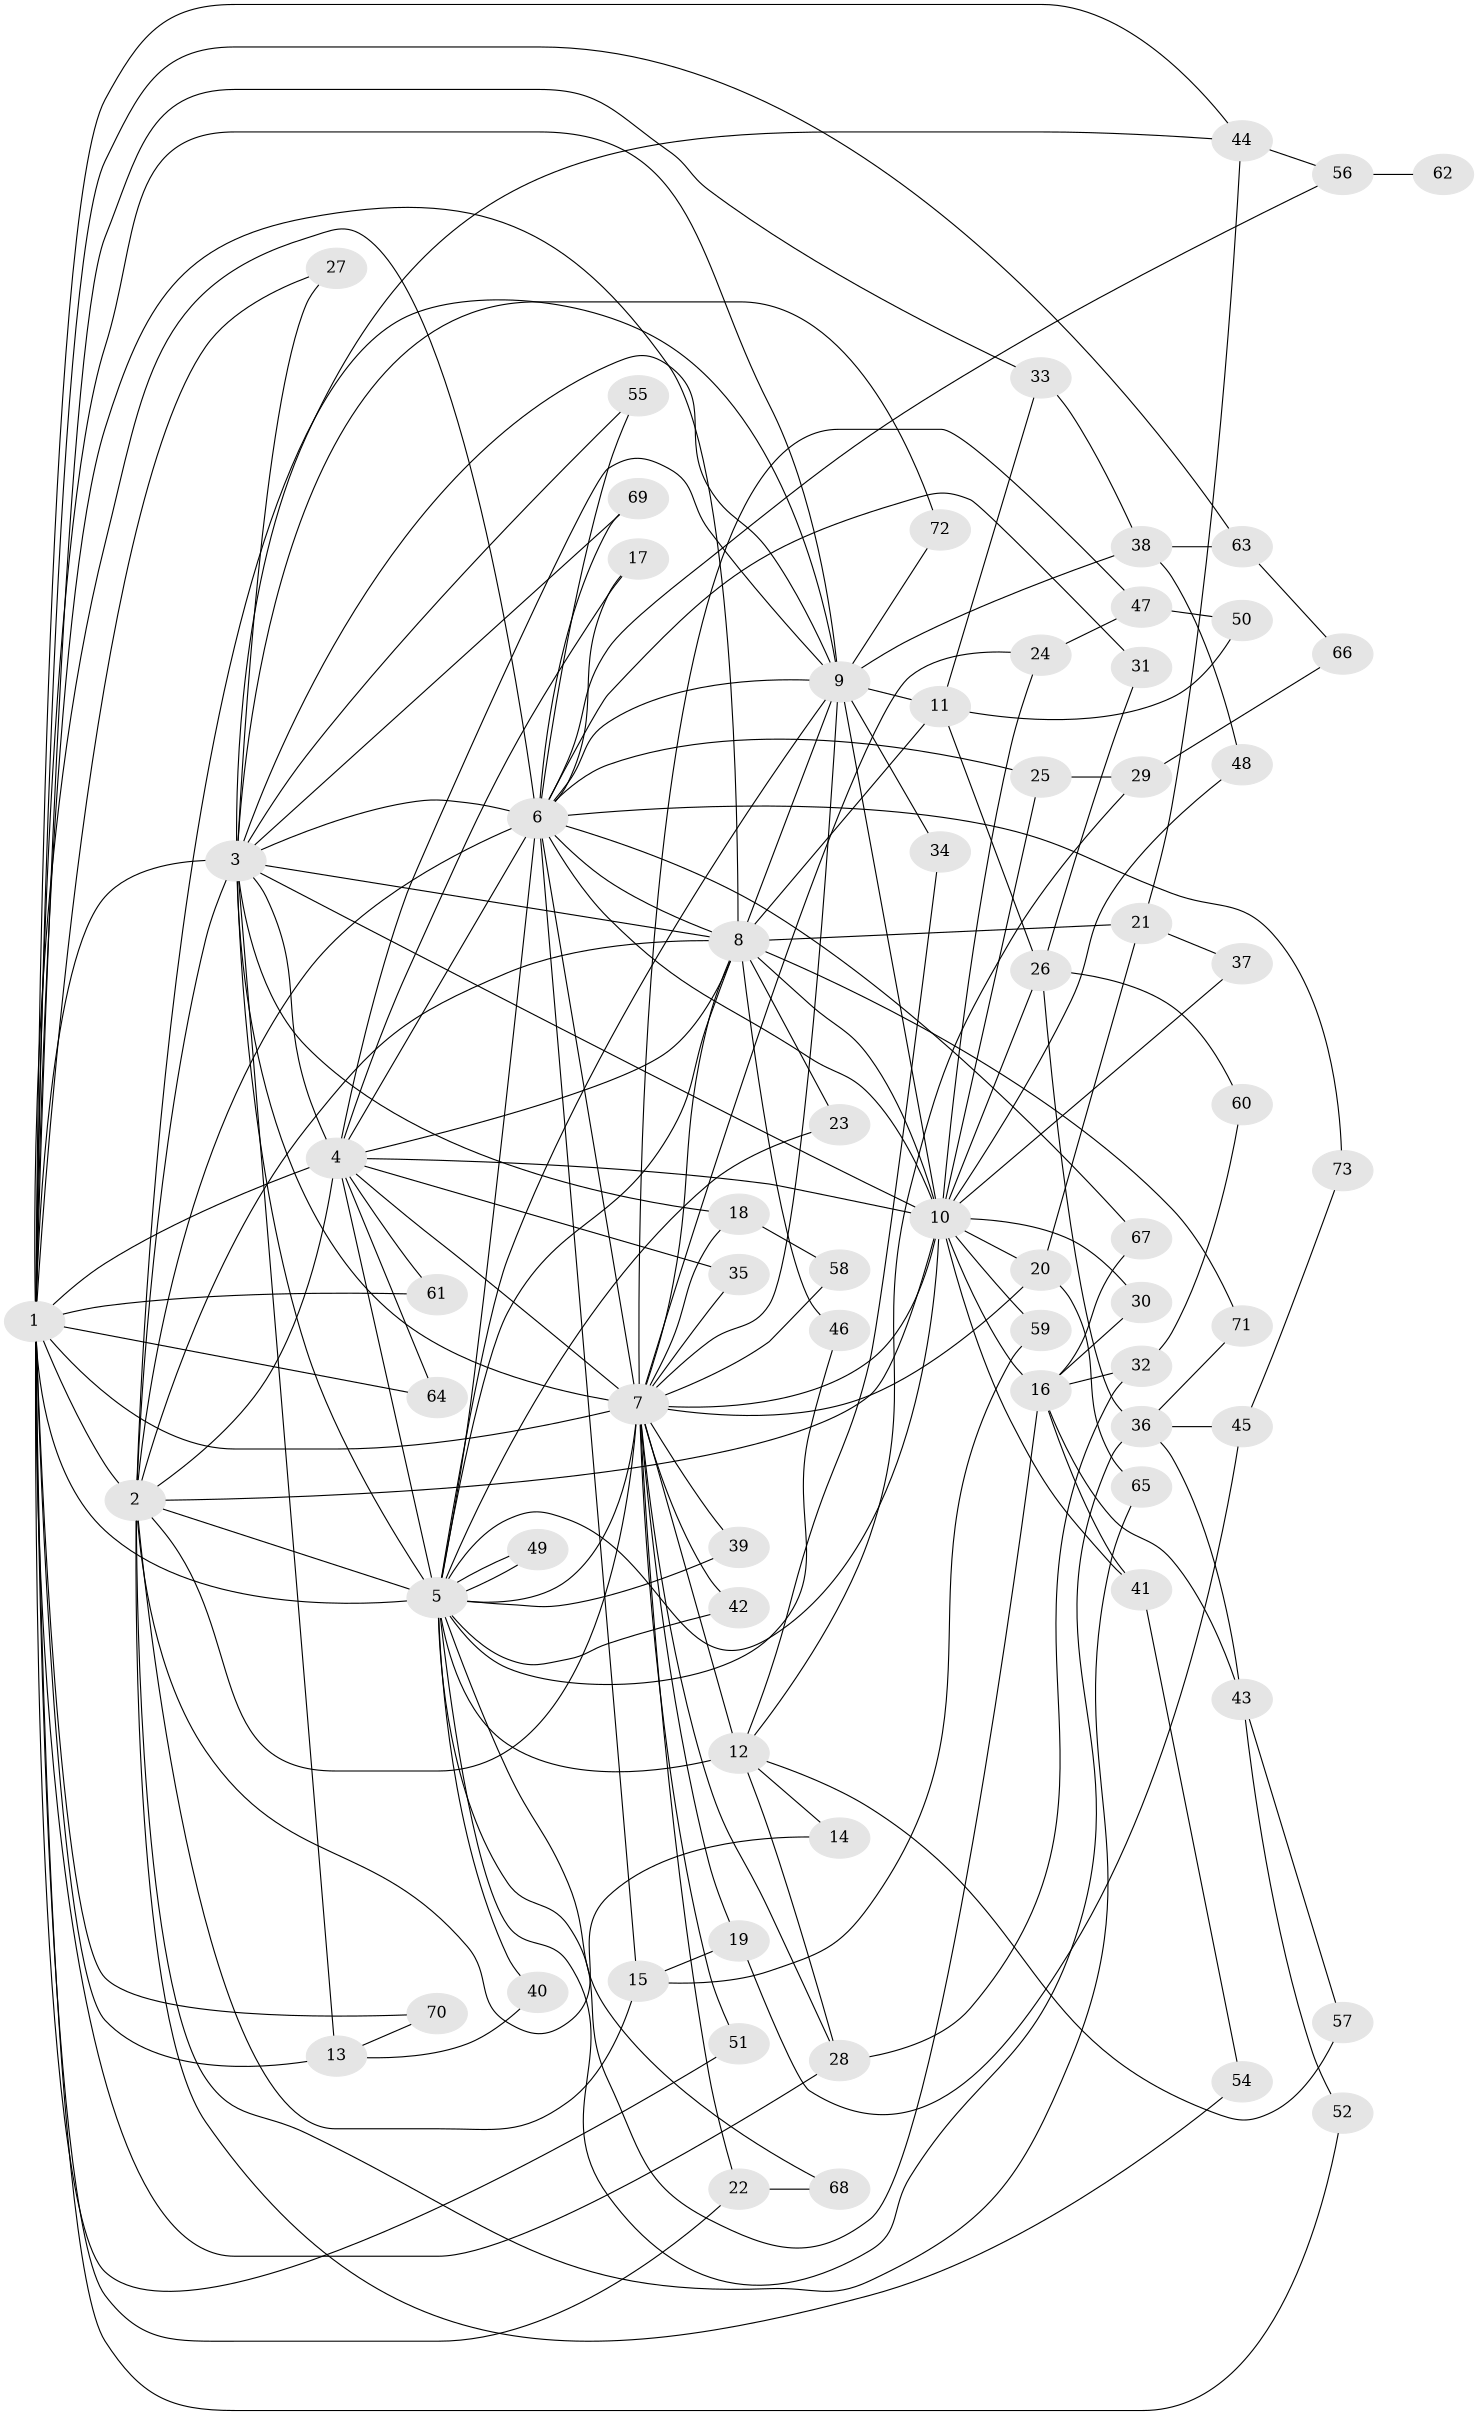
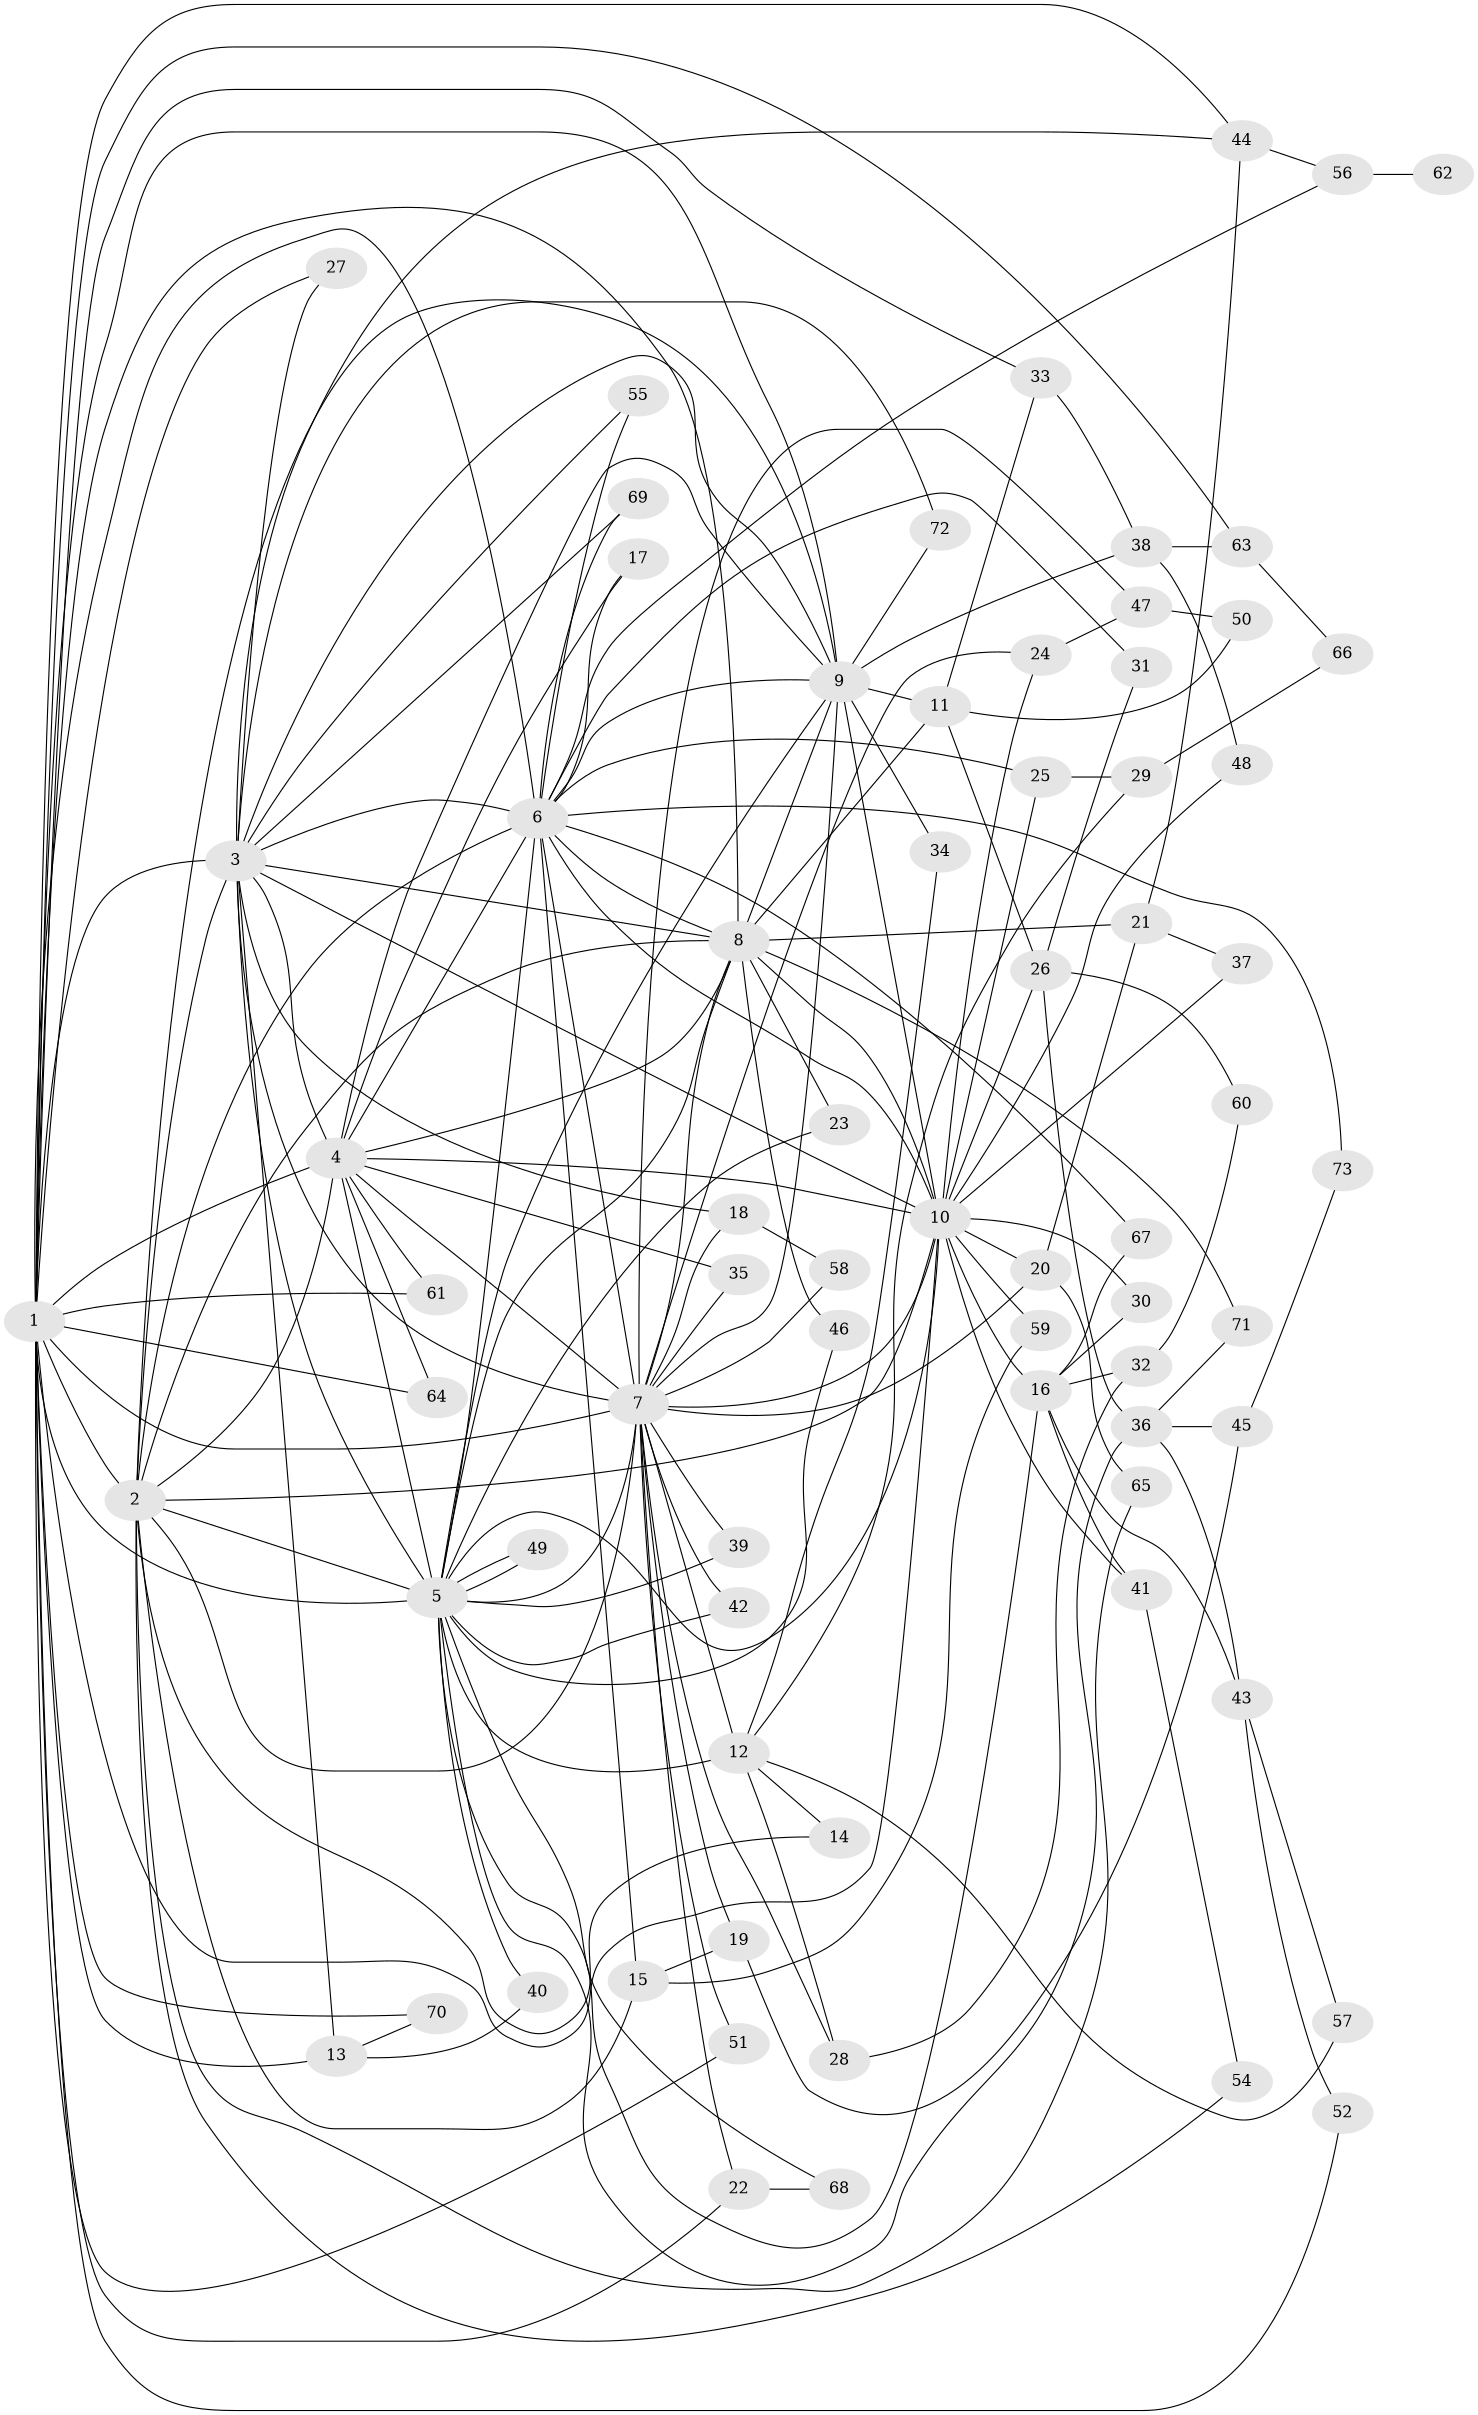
edge "1" -- "28": now "1" -- "10"
